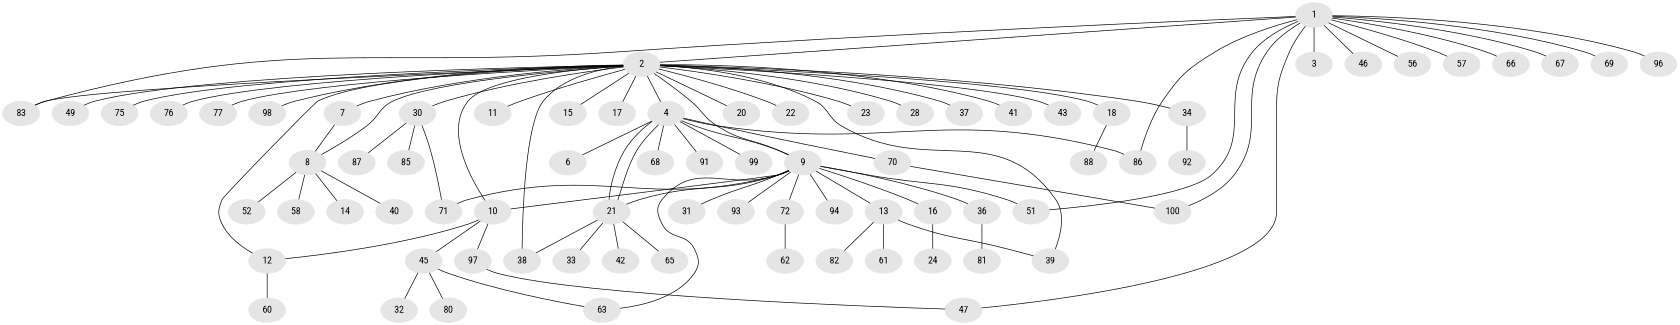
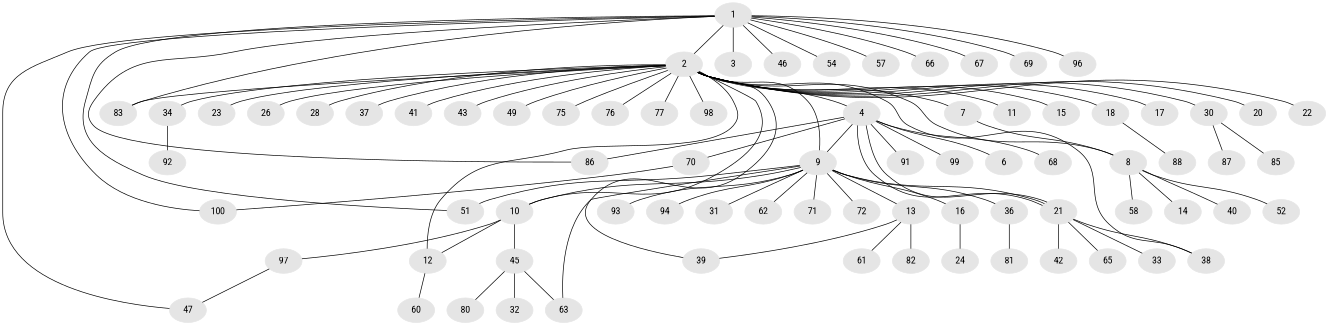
node "56": label "56" -> "54"
node "26": added
edge "30" -- "71": removed
edge "72" -- "62": now "9" -- "62"
